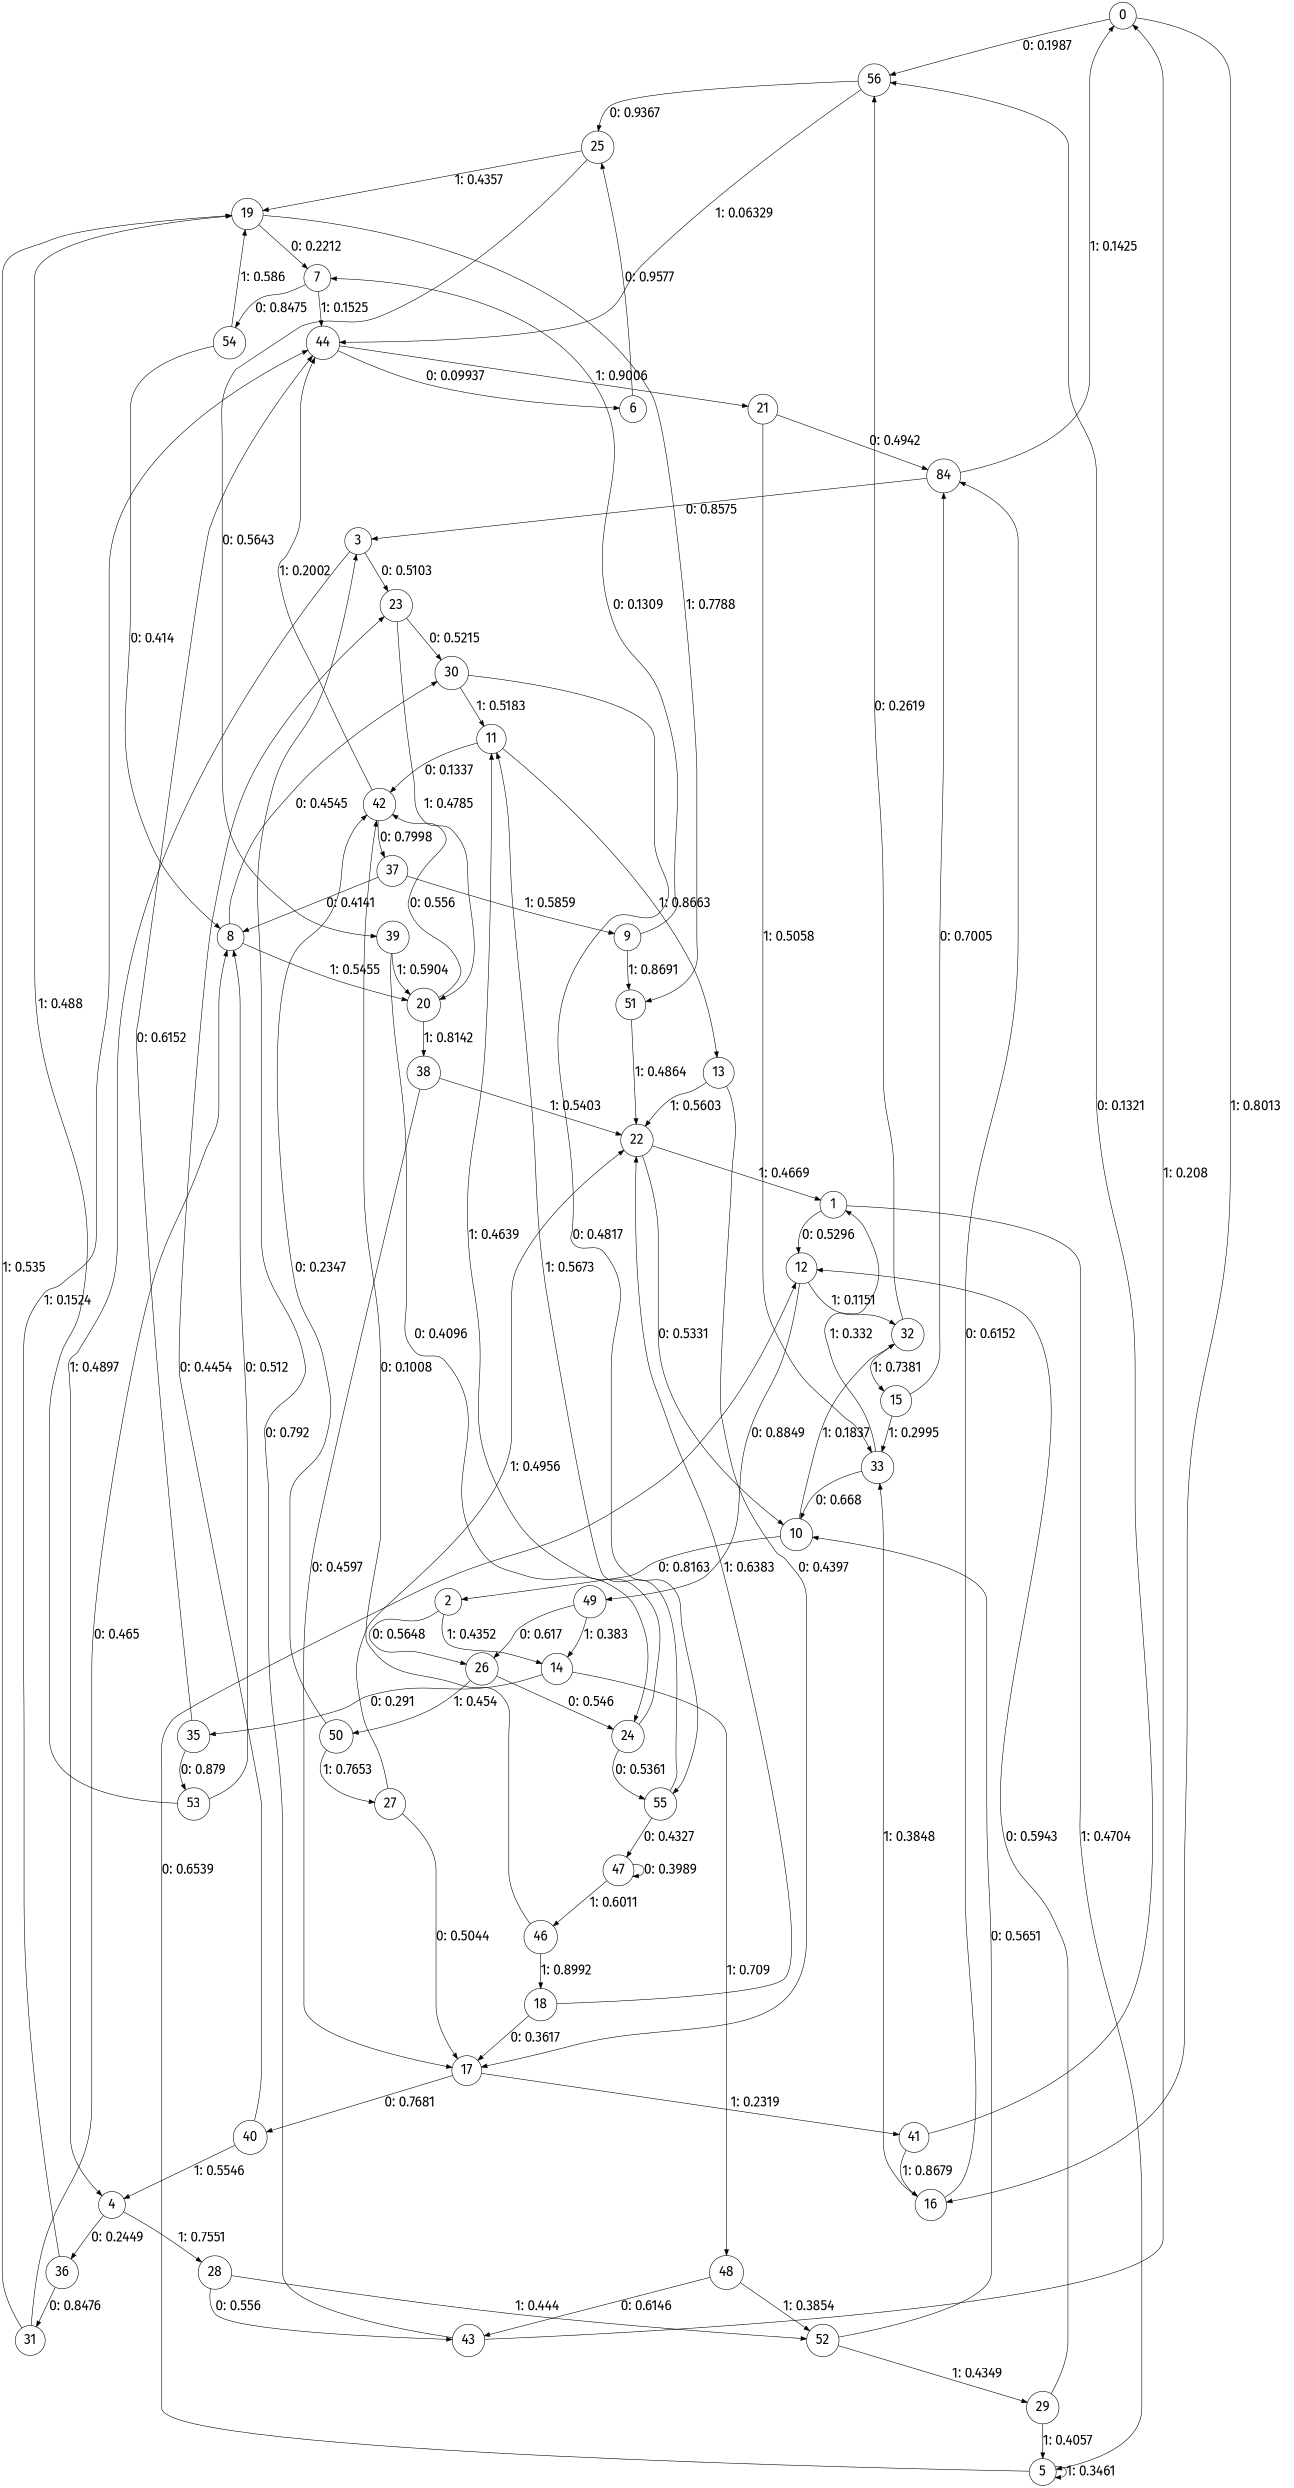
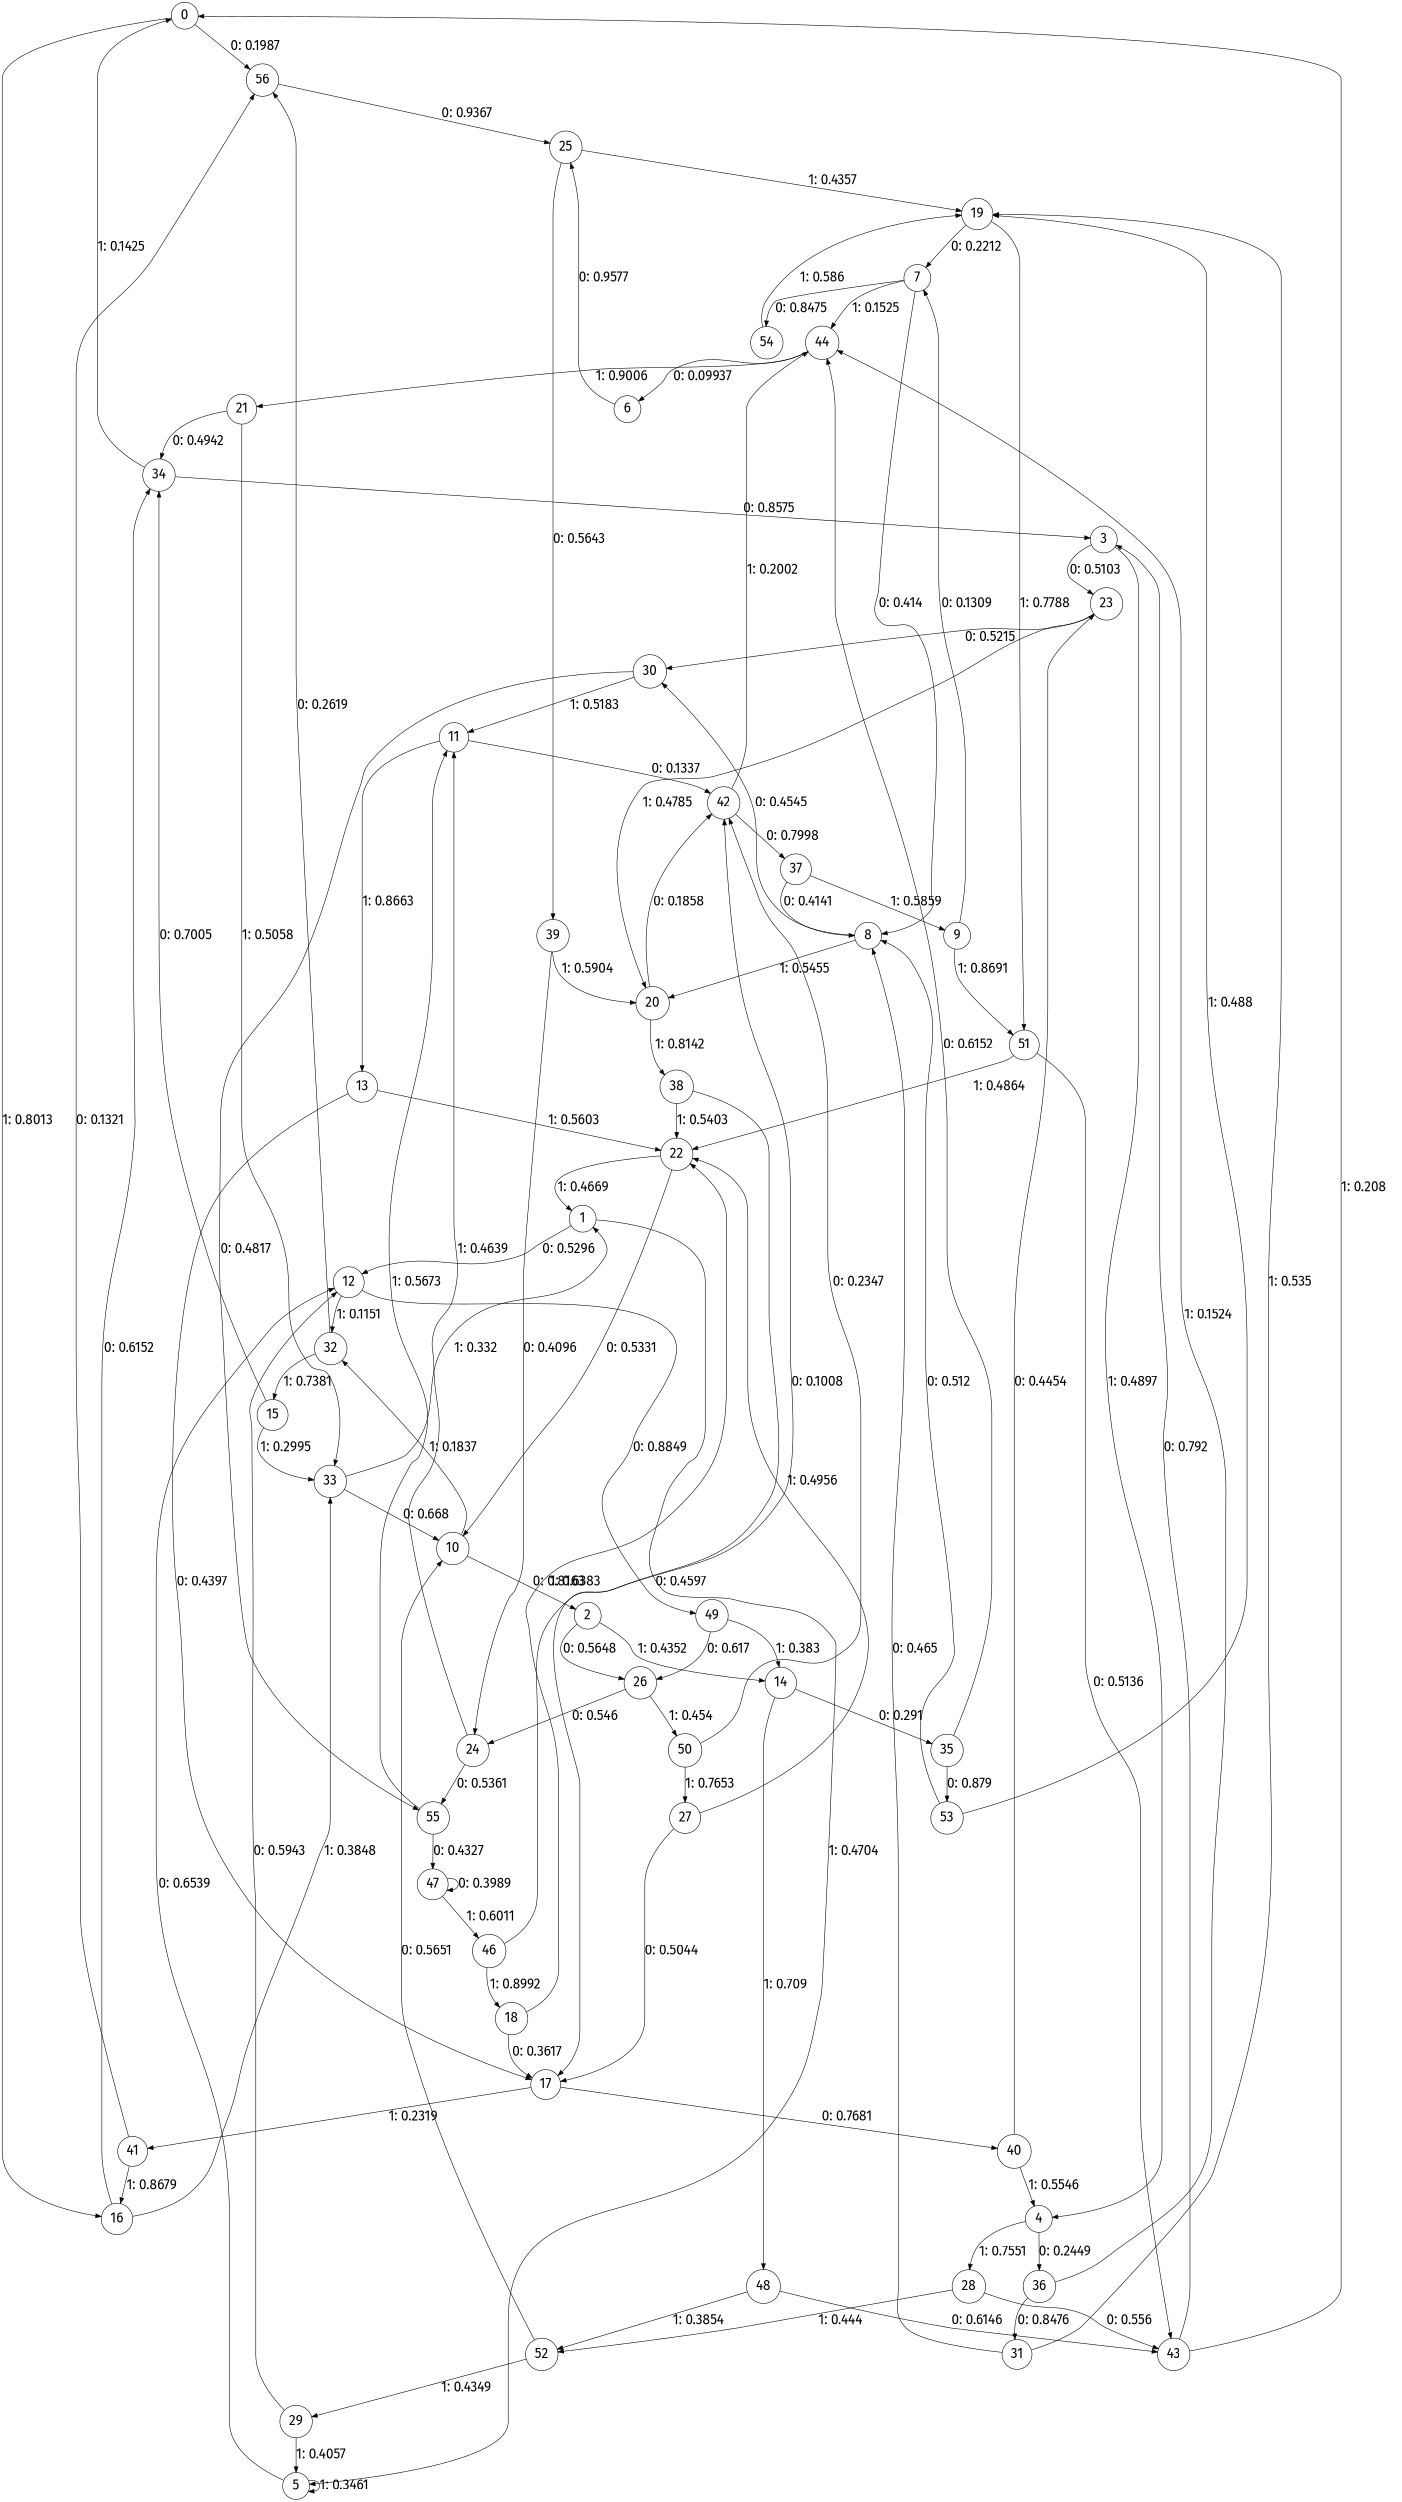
edge "56" -> "44": removed, label "1: 0.06329"
node "84": label "84" -> "34"
edge "54" -> "8": now "7" -> "8"
edge "20" -> "42": label "0: 0.556    " -> "0: 0.1858   "
edge "51" -> "43": added, label "0: 0.5136"
